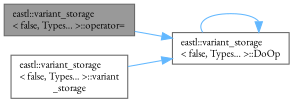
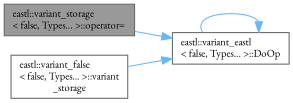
node "eastl::variant_storage < false, Types... >::DoOp": label "eastl::variant_storage < false, Types... >::DoOp" -> "eastl::variant_eastl < false, Types... >::DoOp"
node "eastl::variant_storage < false, Types... >::variant _storage": label "eastl::variant_storage < false, Types... >::variant _storage" -> "eastl::variant_false < false, Types... >::variant _storage"
